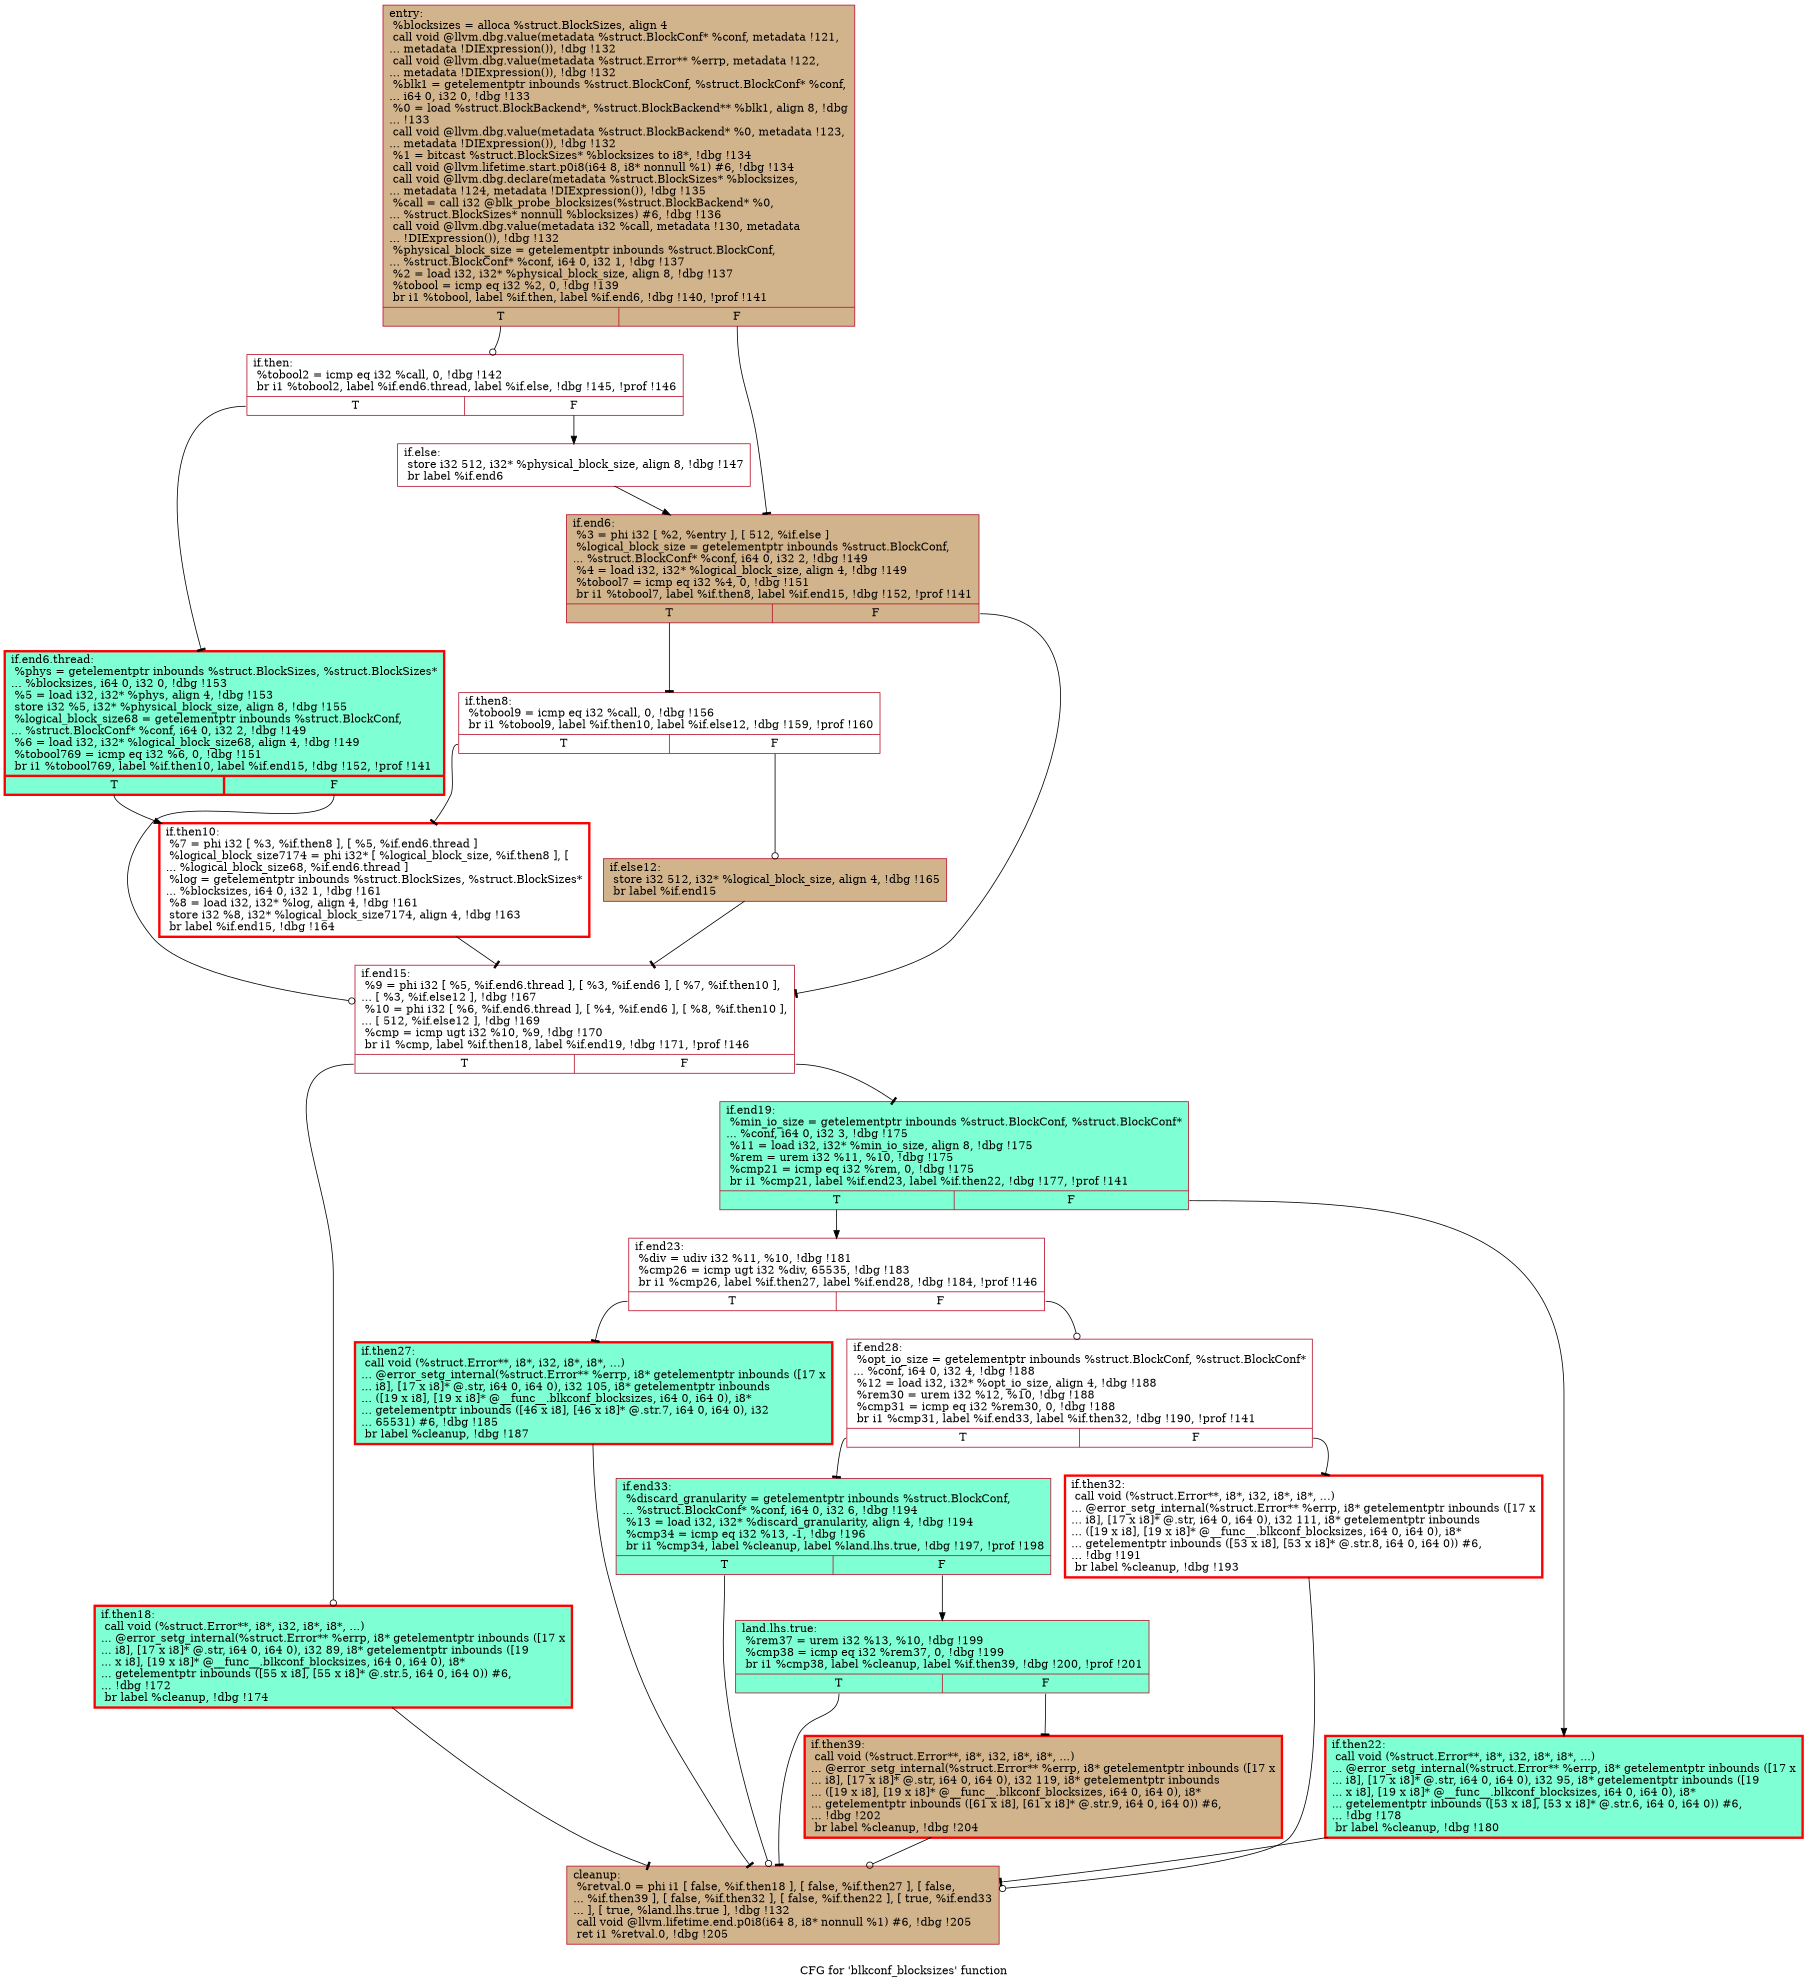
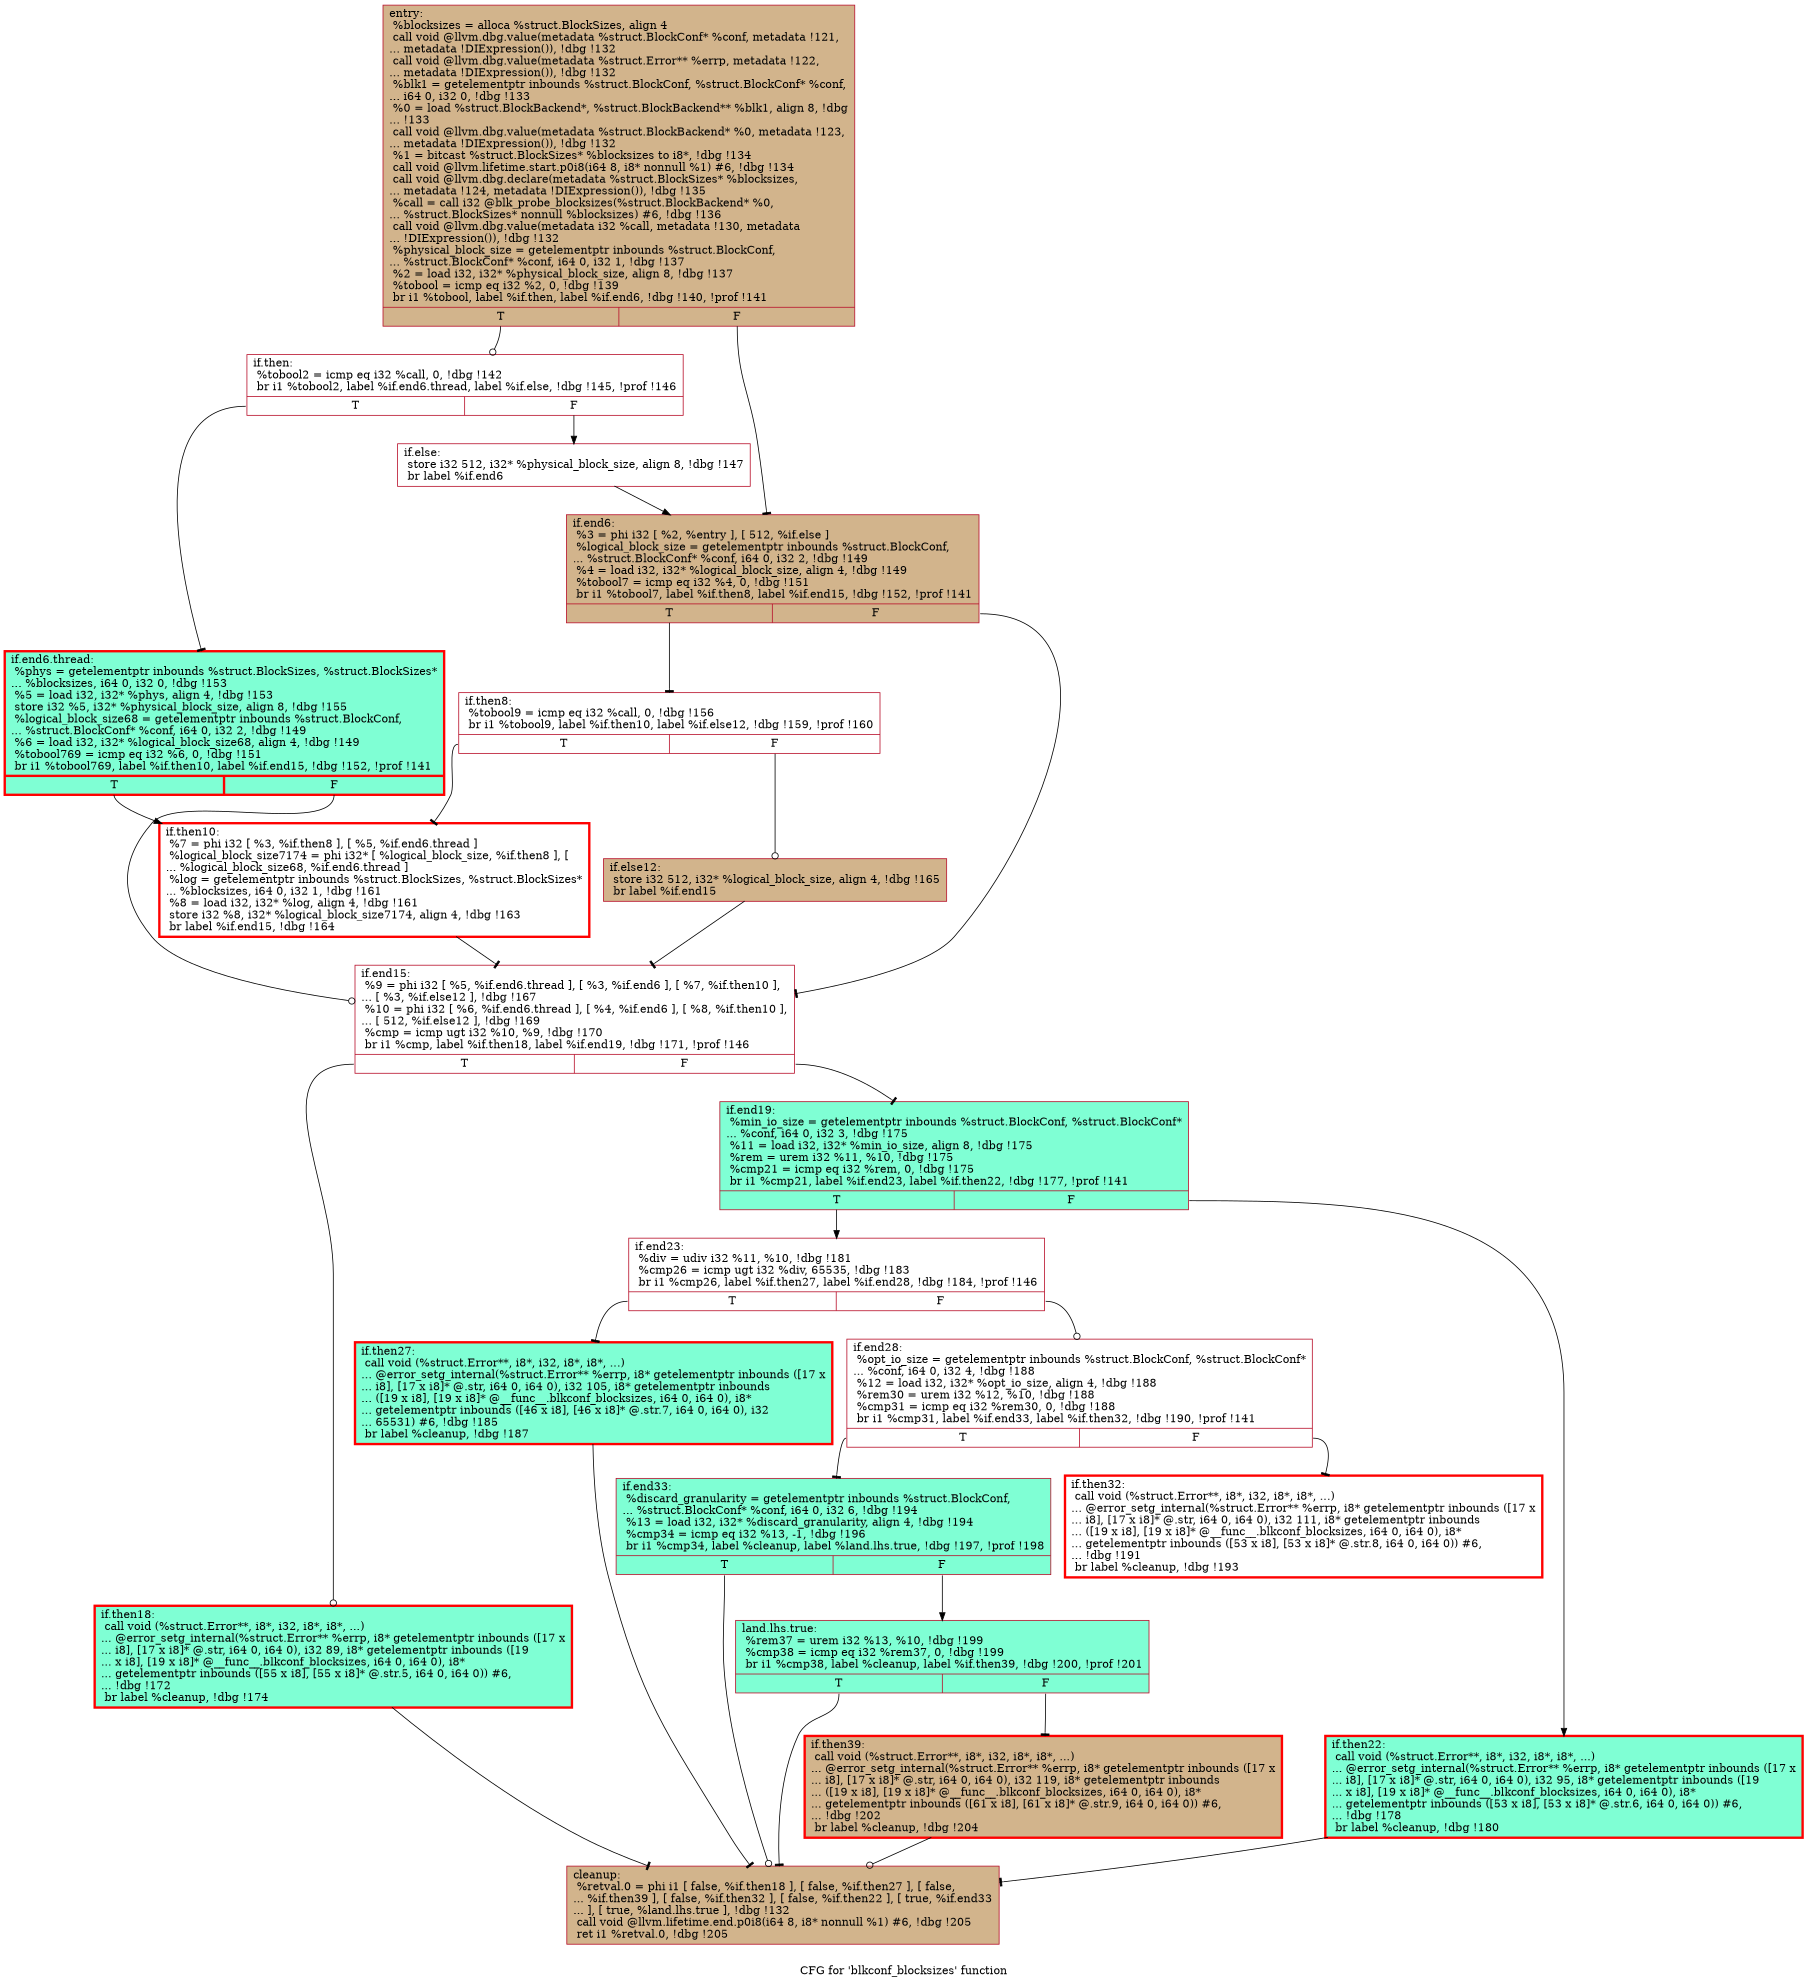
edge "if.then32:" -> "cleanup:": removed
